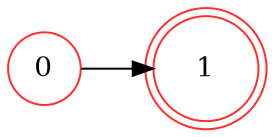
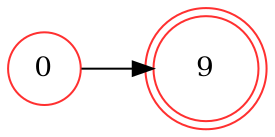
node "1": label "1" -> "9"
